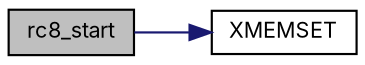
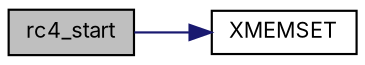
node "rc8_start": label "rc8_start" -> "rc4_start"
